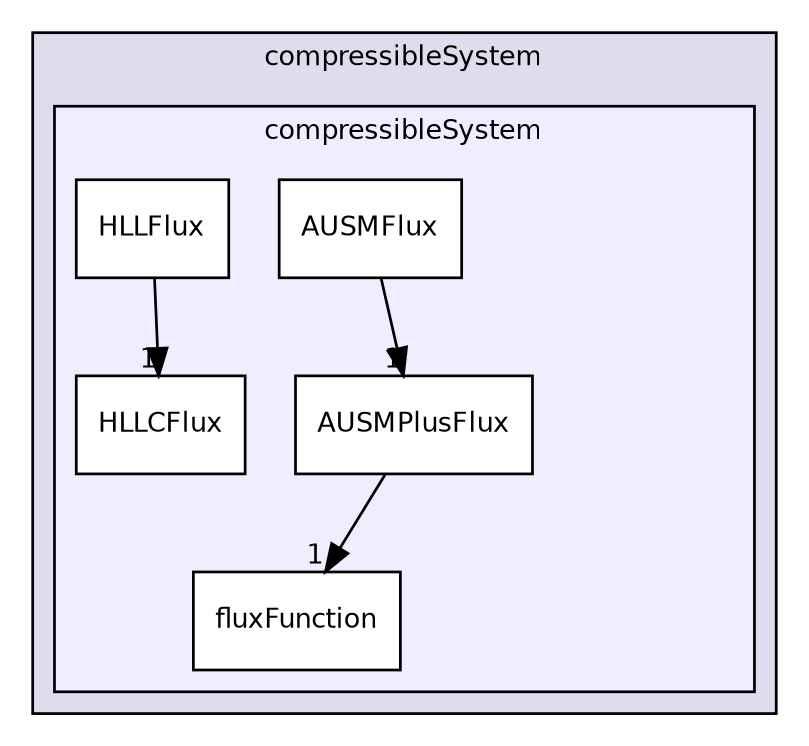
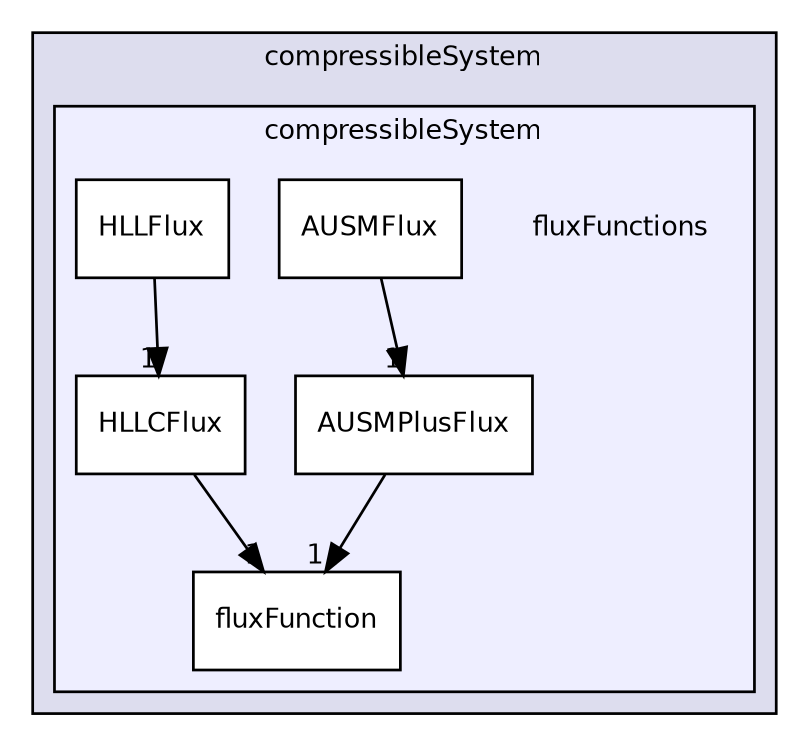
node "fluxFunctions": added
edge "HLLCFlux" -> "fluxFunction": added
